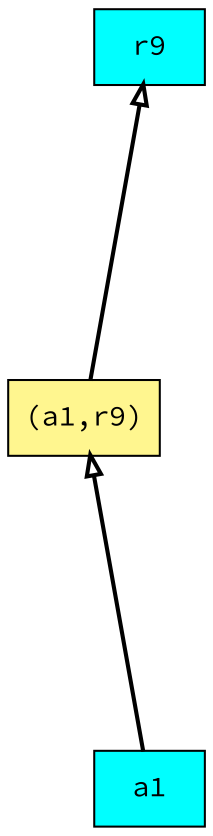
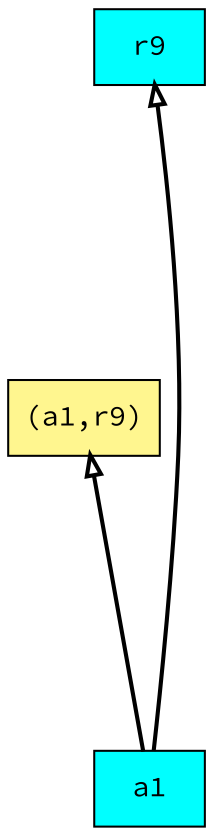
edge "(a1,r9)" -> "r9": now "a1" -> "r9"
